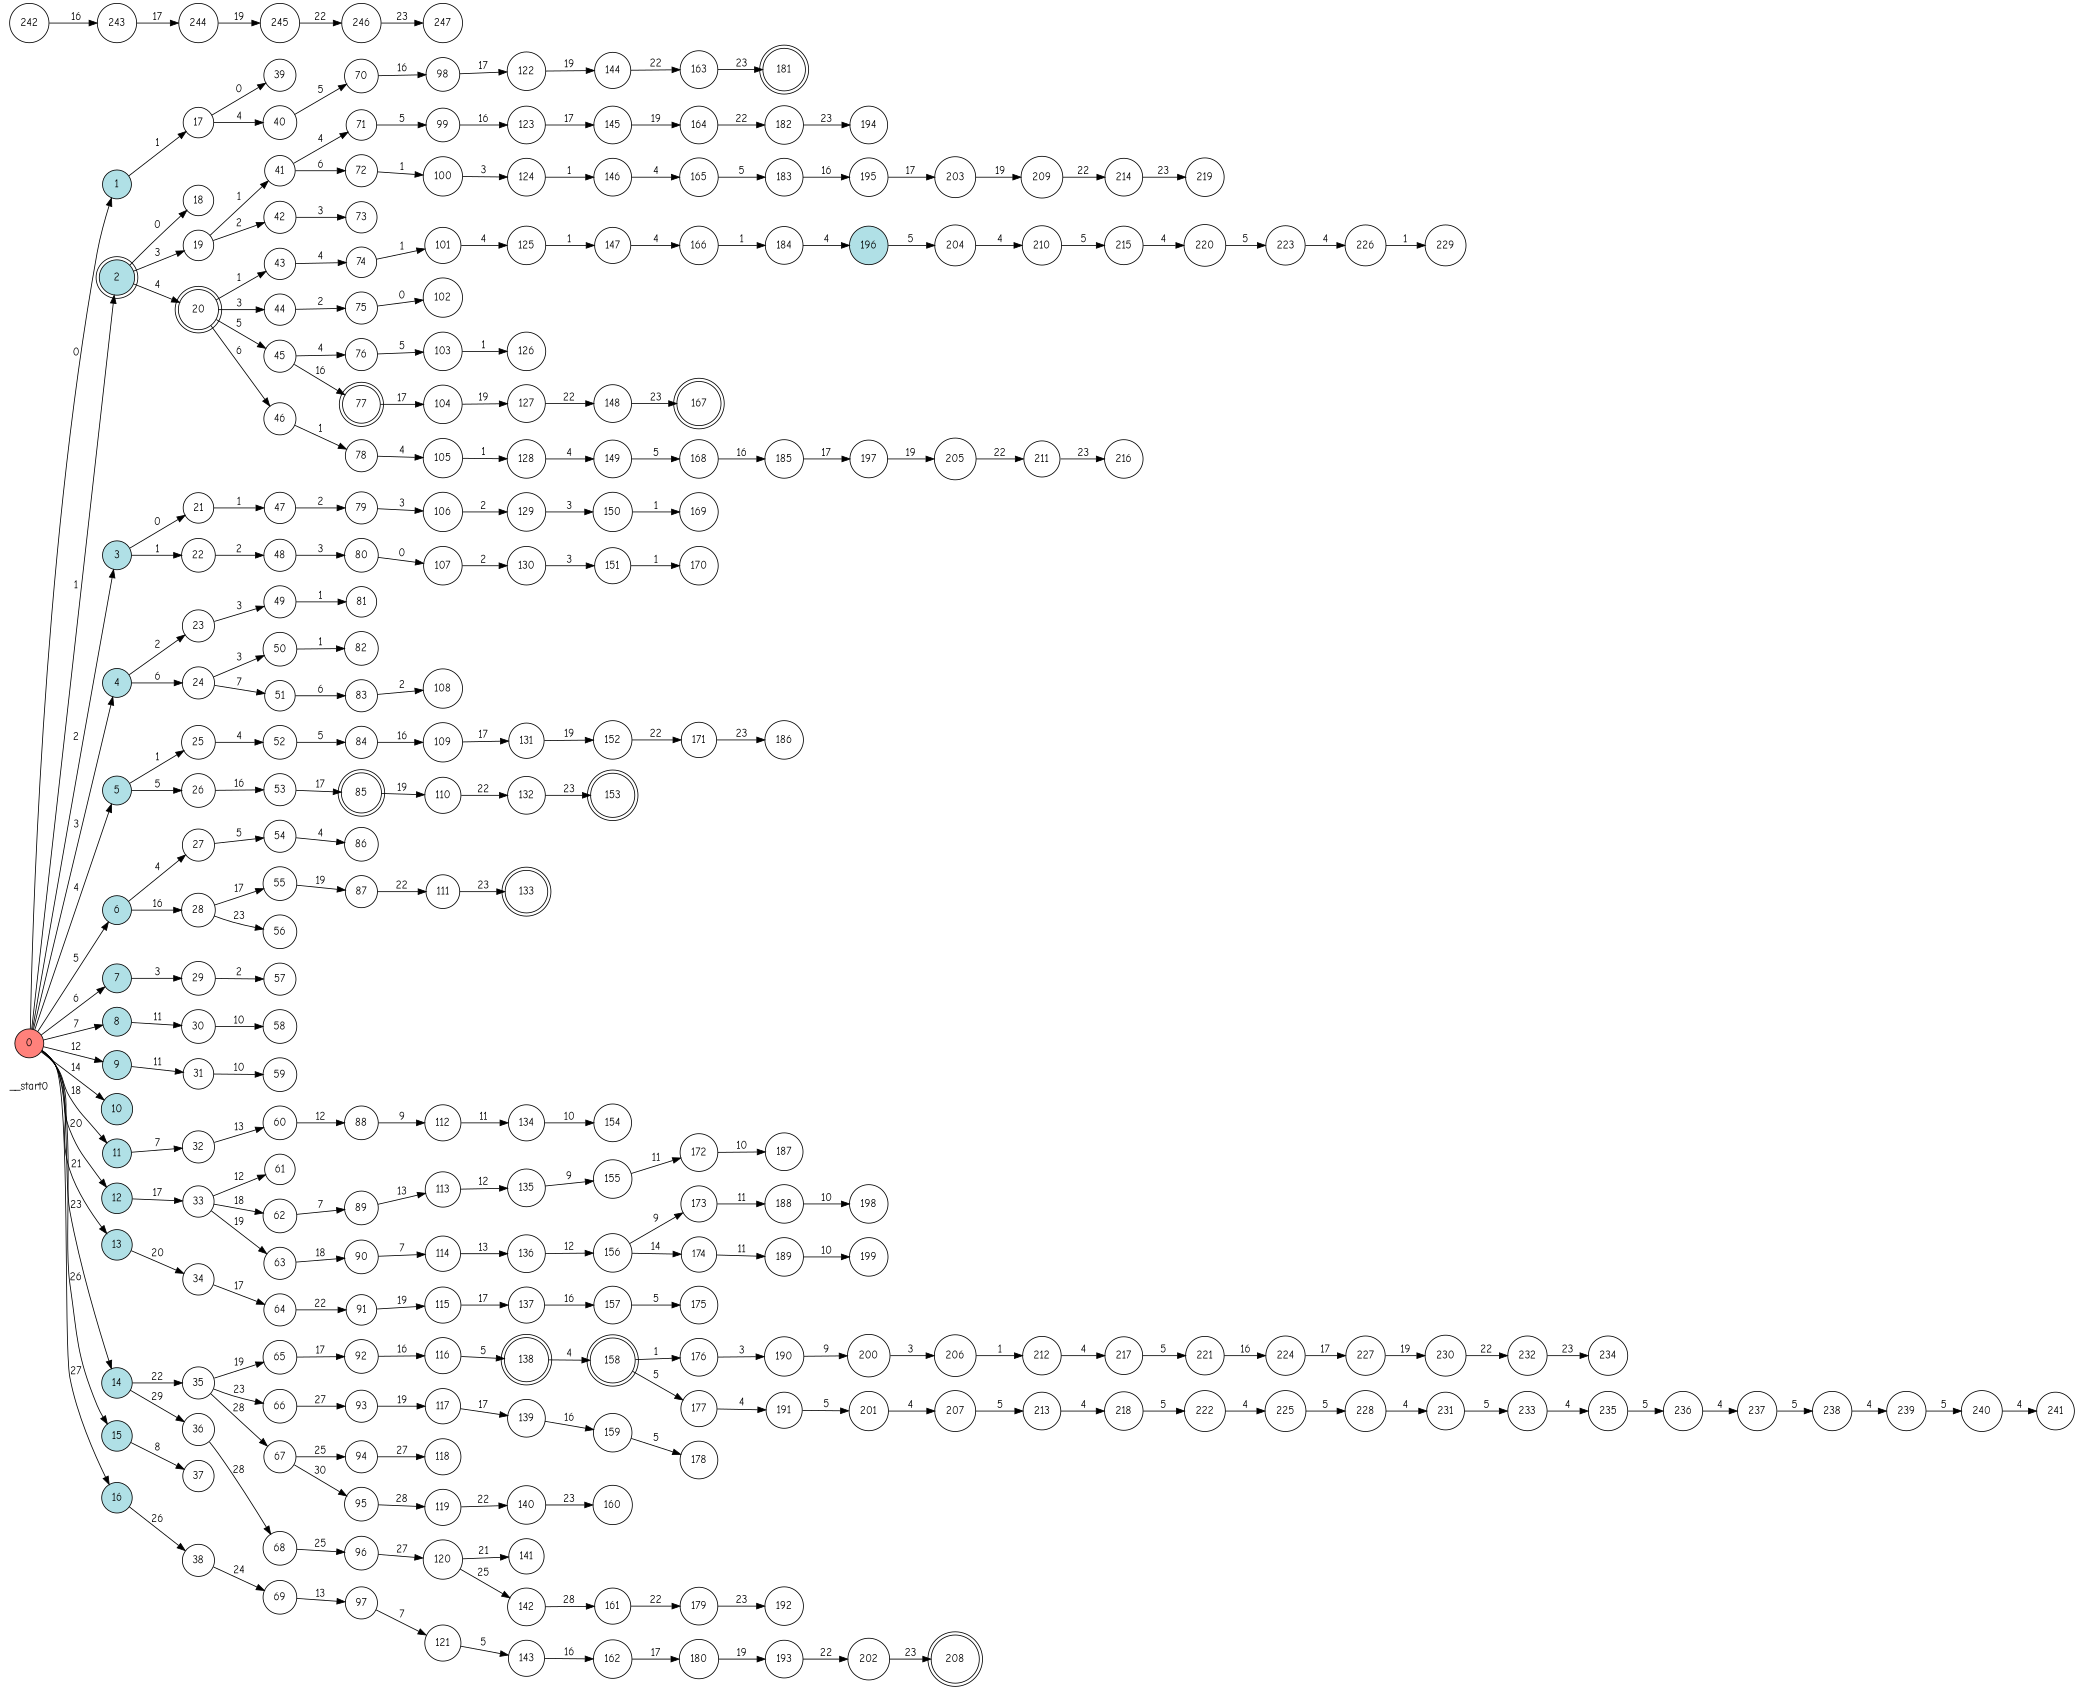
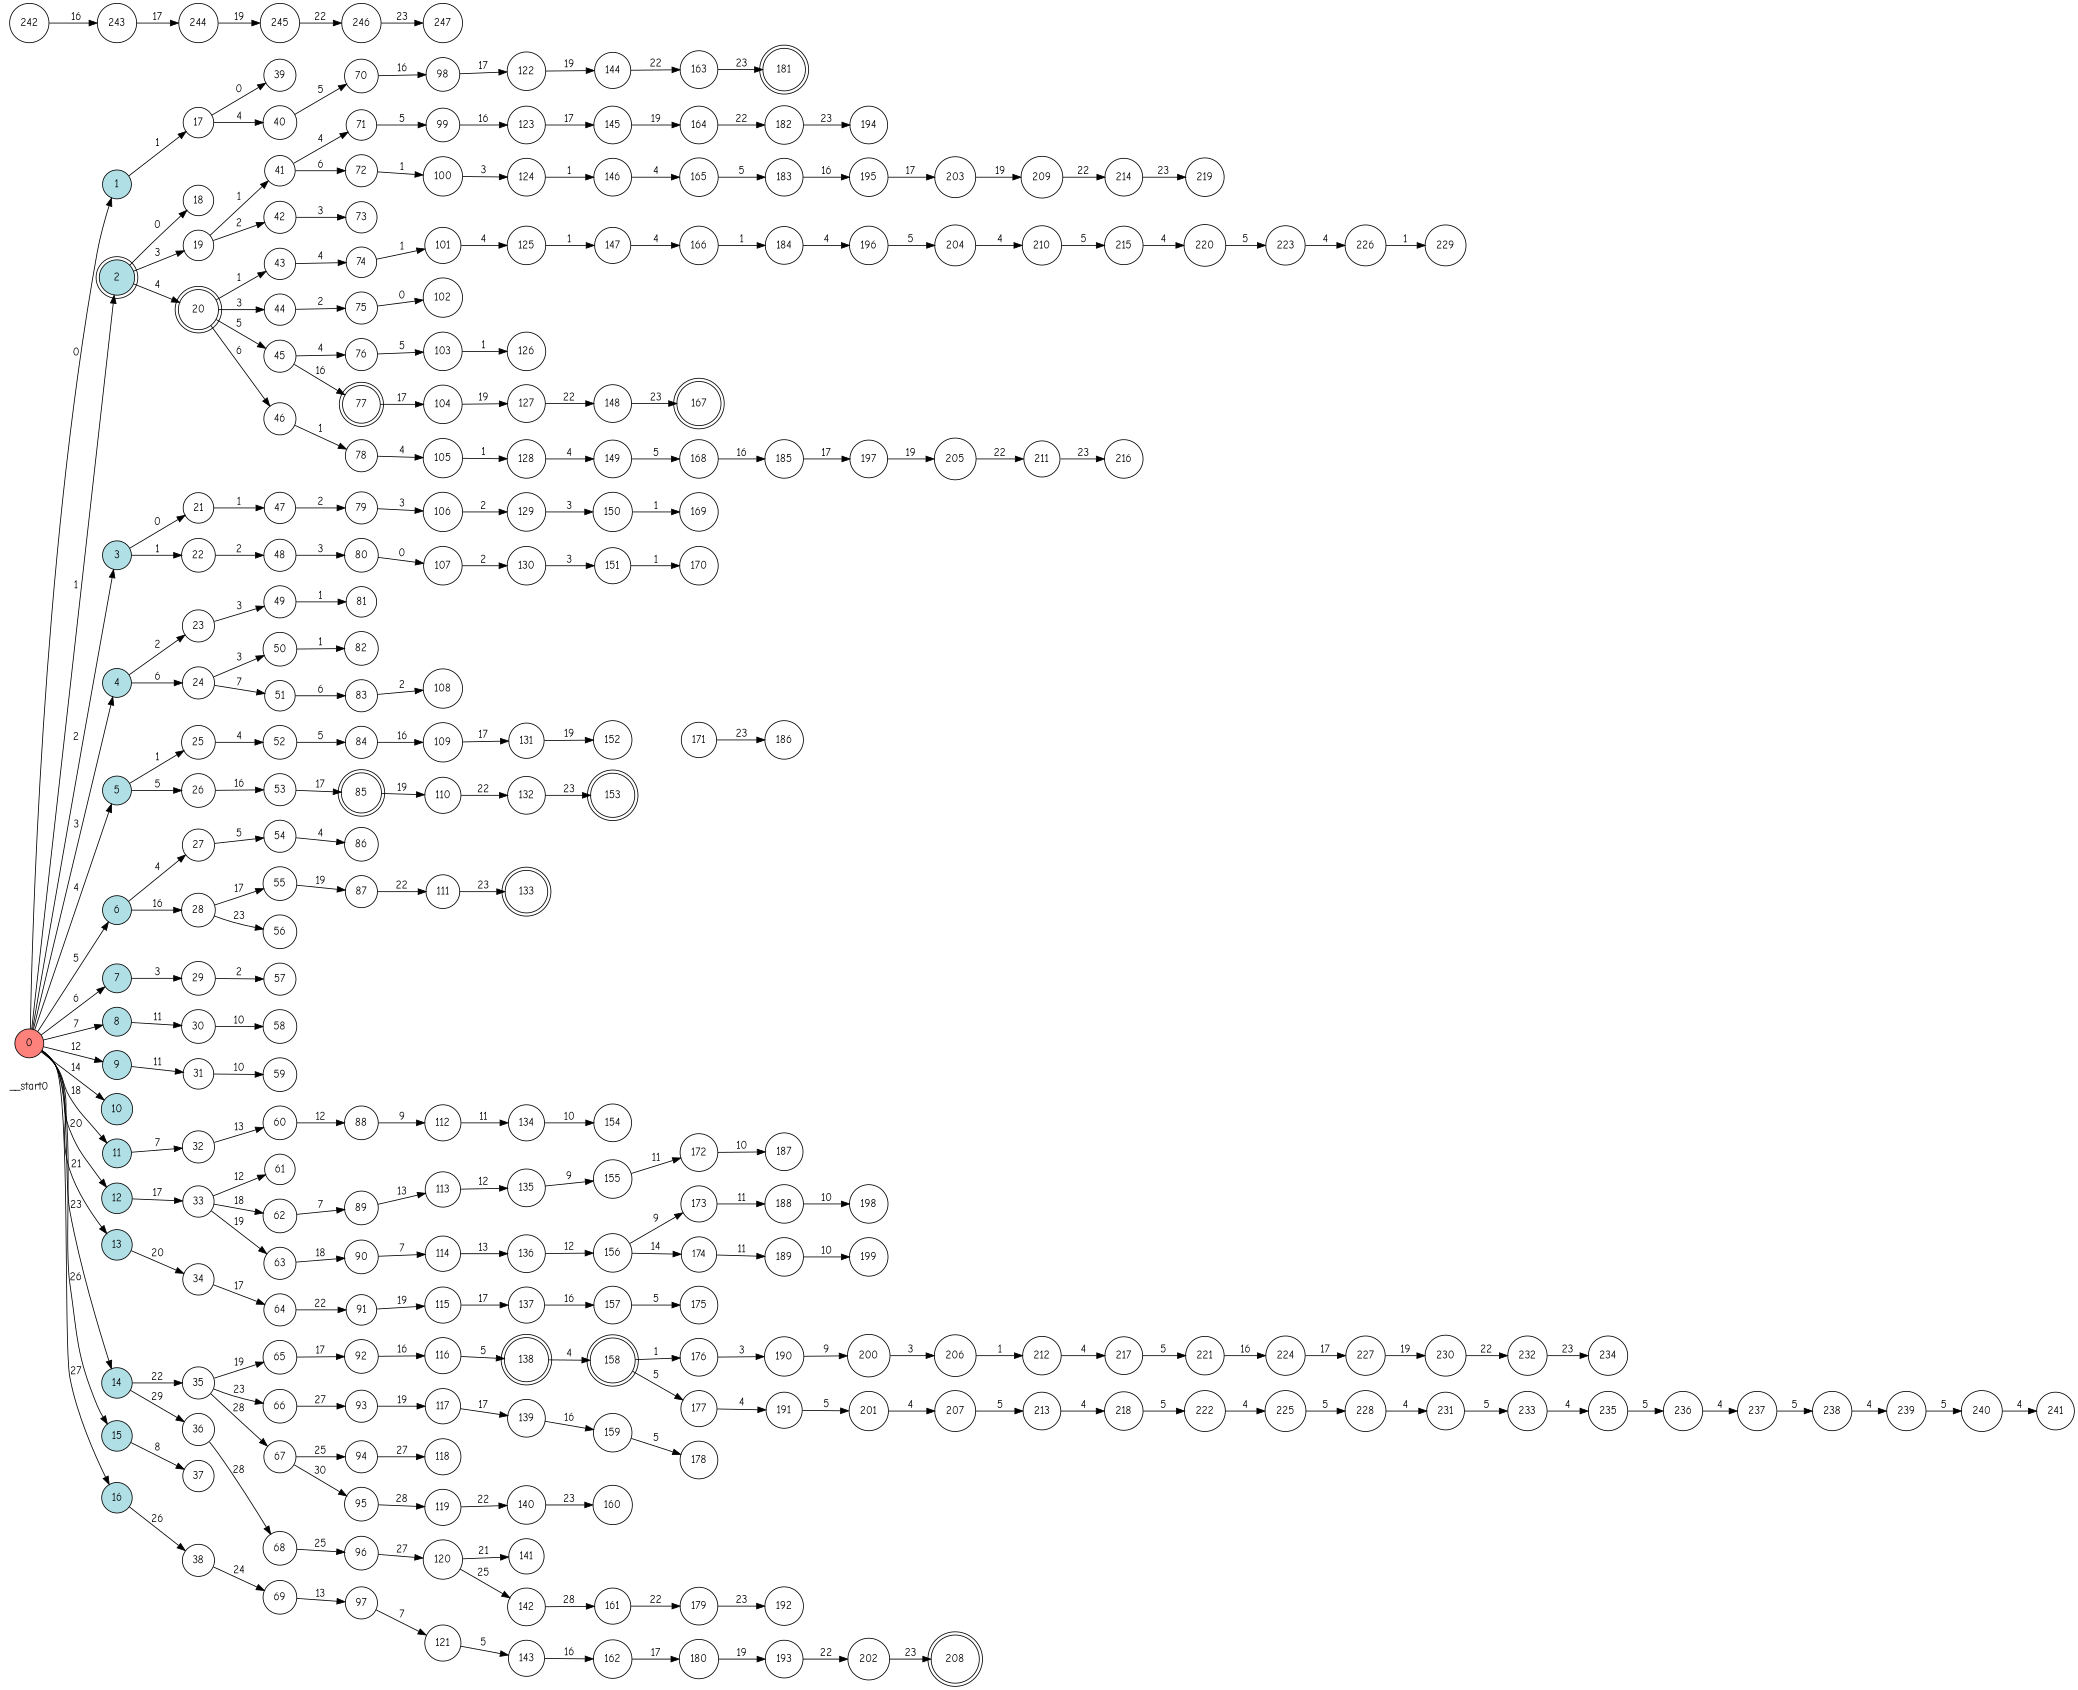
node "196": fillcolor powderblue -> white
edge "152" -> "171": removed, label "22"
